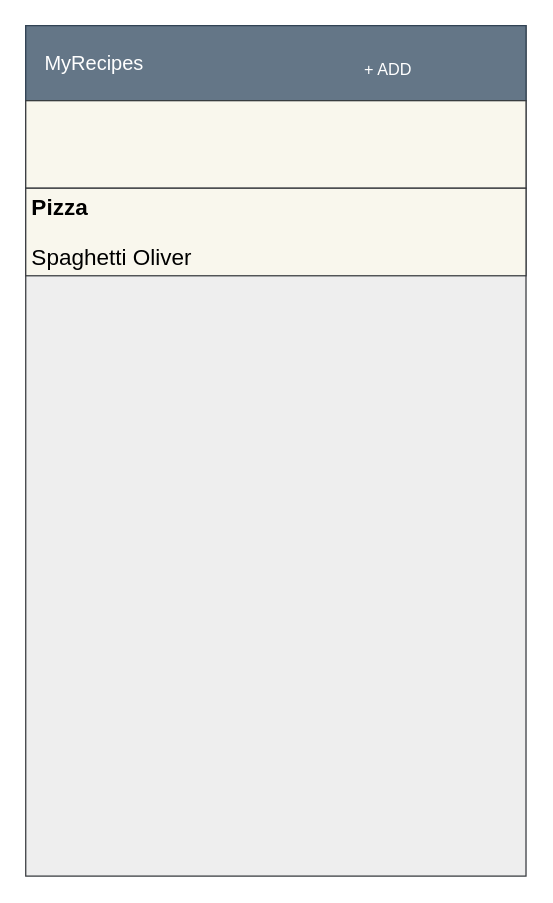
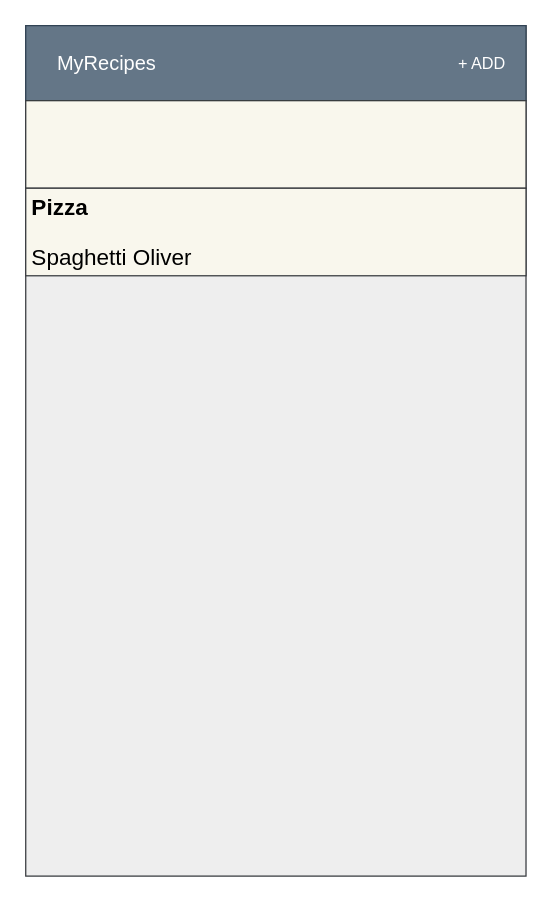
node "MyRecipes": moved (94, 63) -> (107, 63)
node "+ ADD": moved (388, 69) -> (482, 63)
